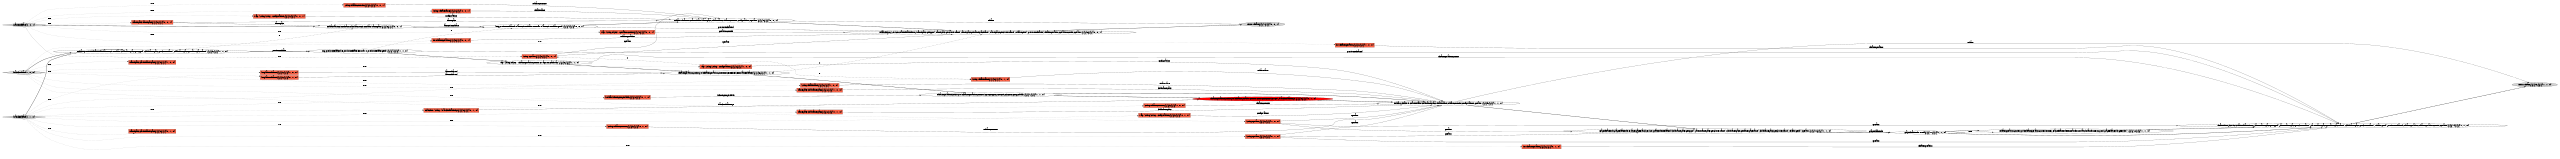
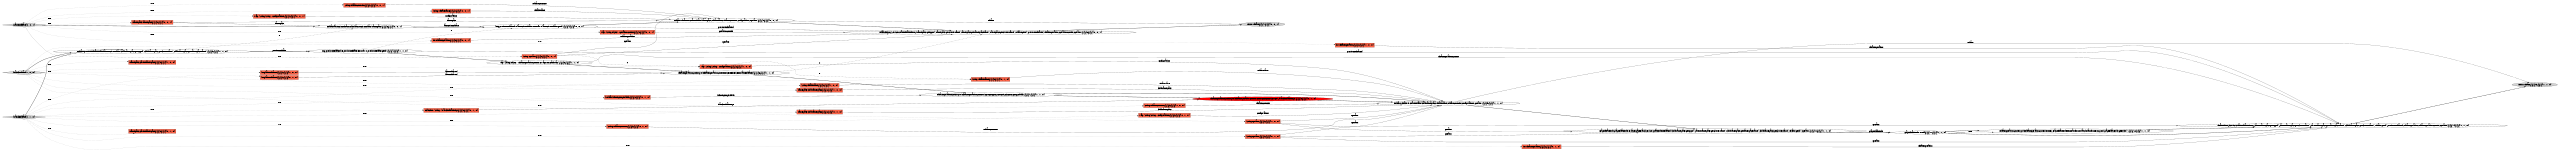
edge "Map<String,String> configurations@@@2@@@['1', '0', '0']" -> "String operator@@@2@@@['0', '0', '1']": reversed
